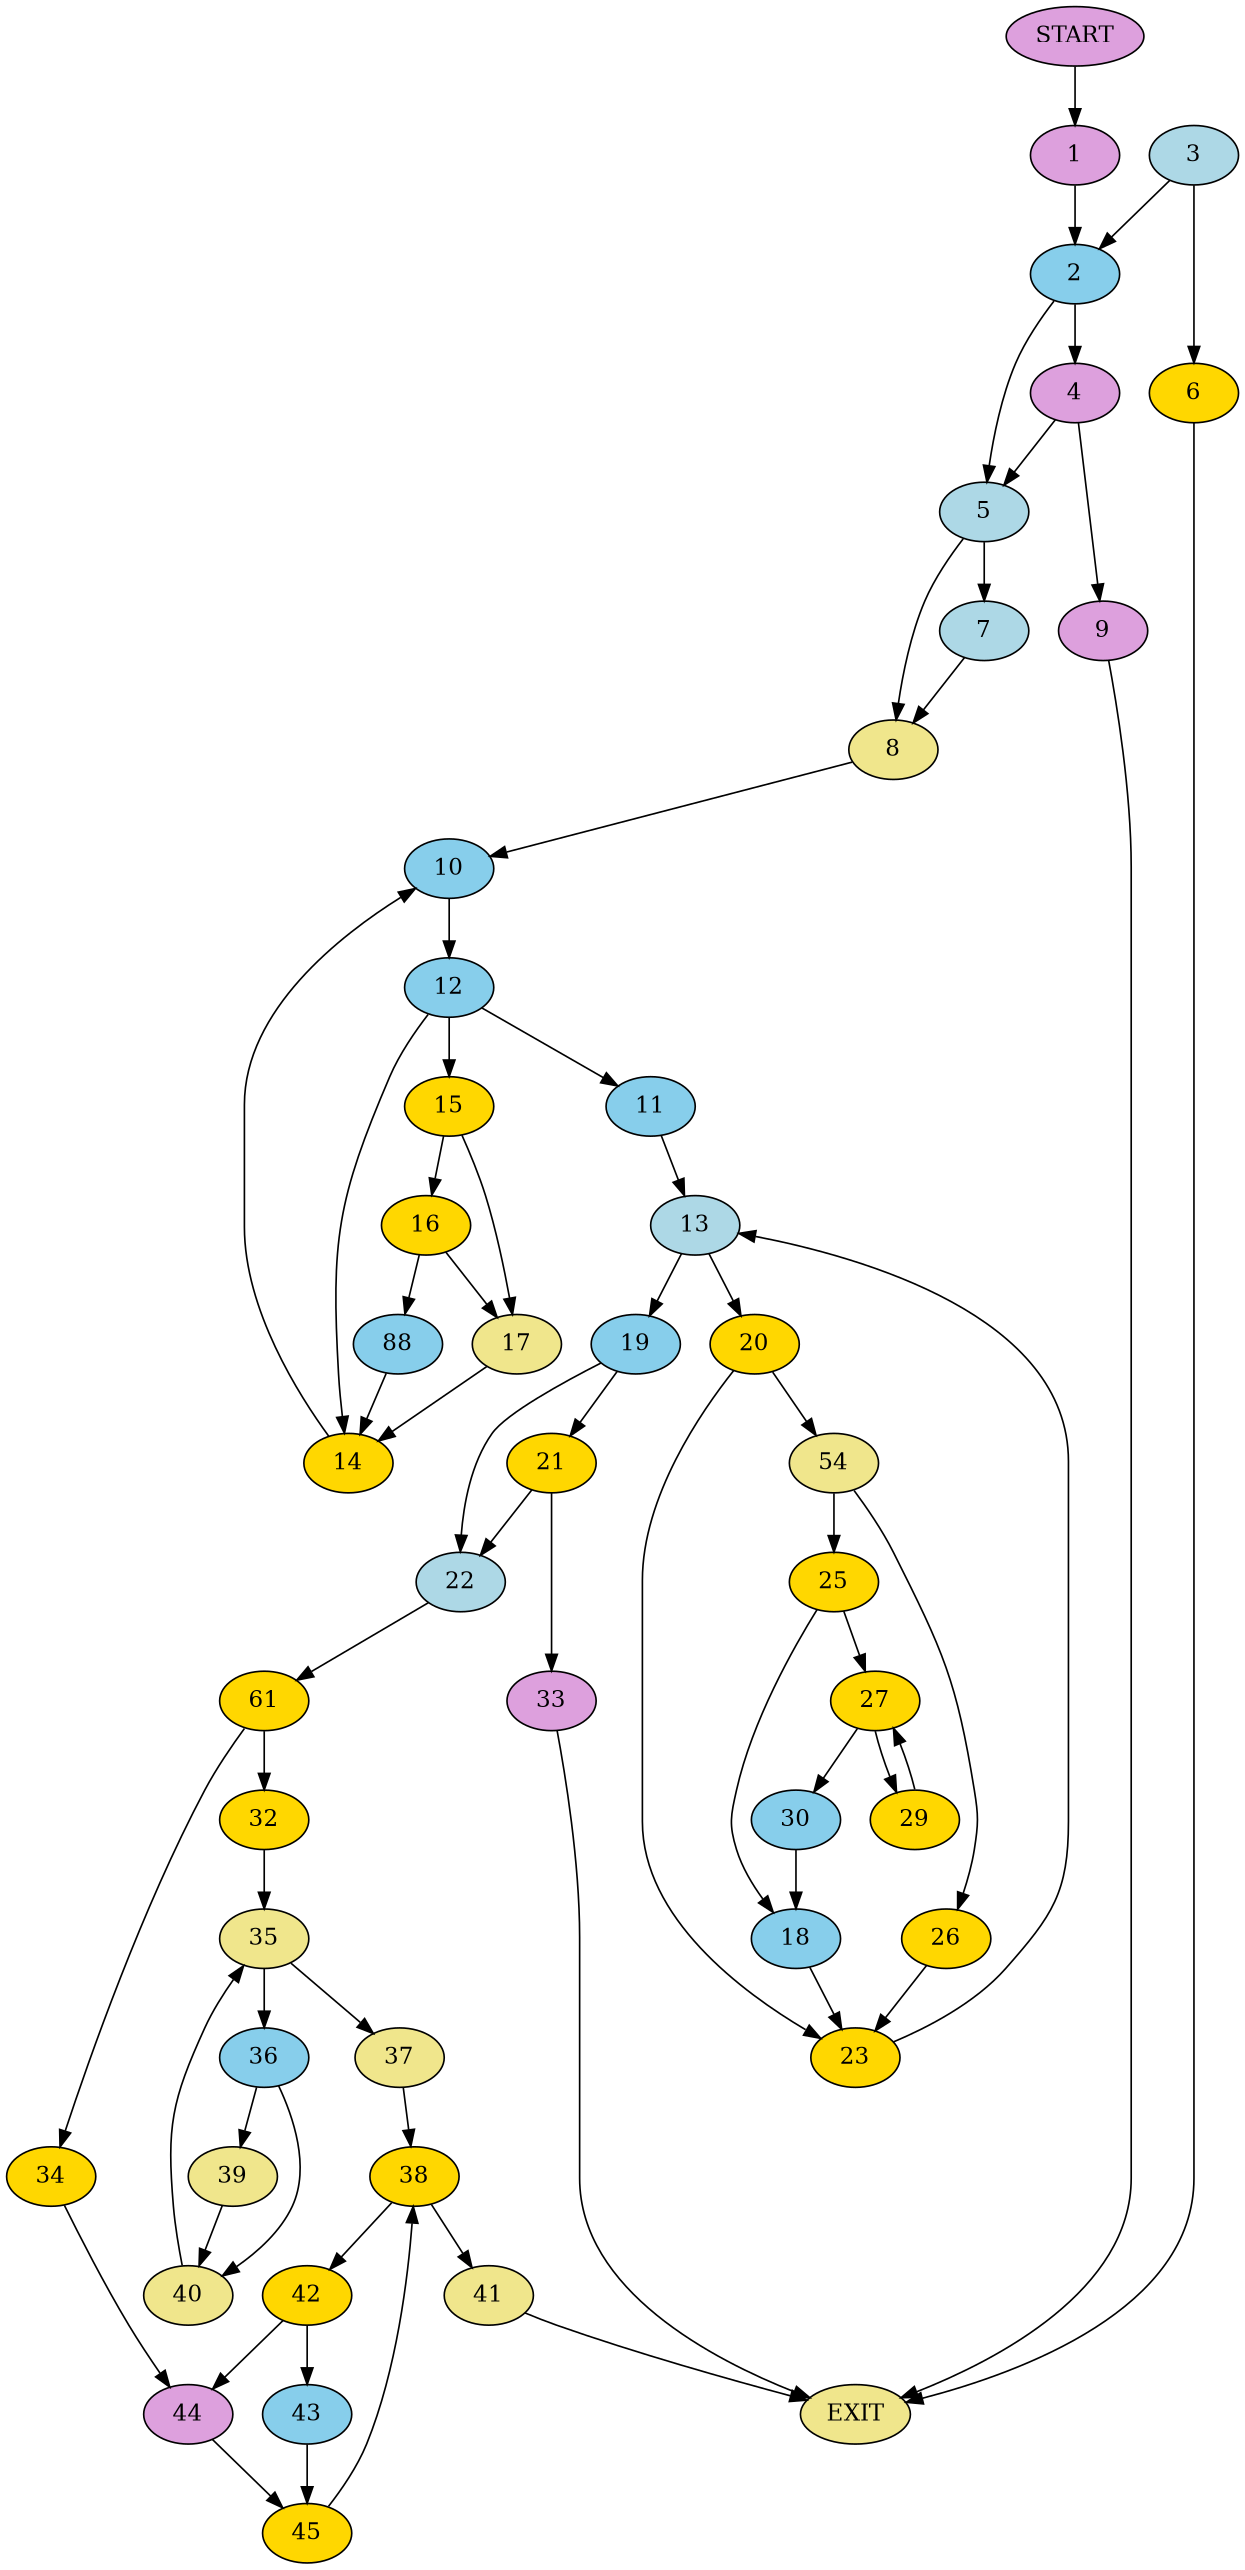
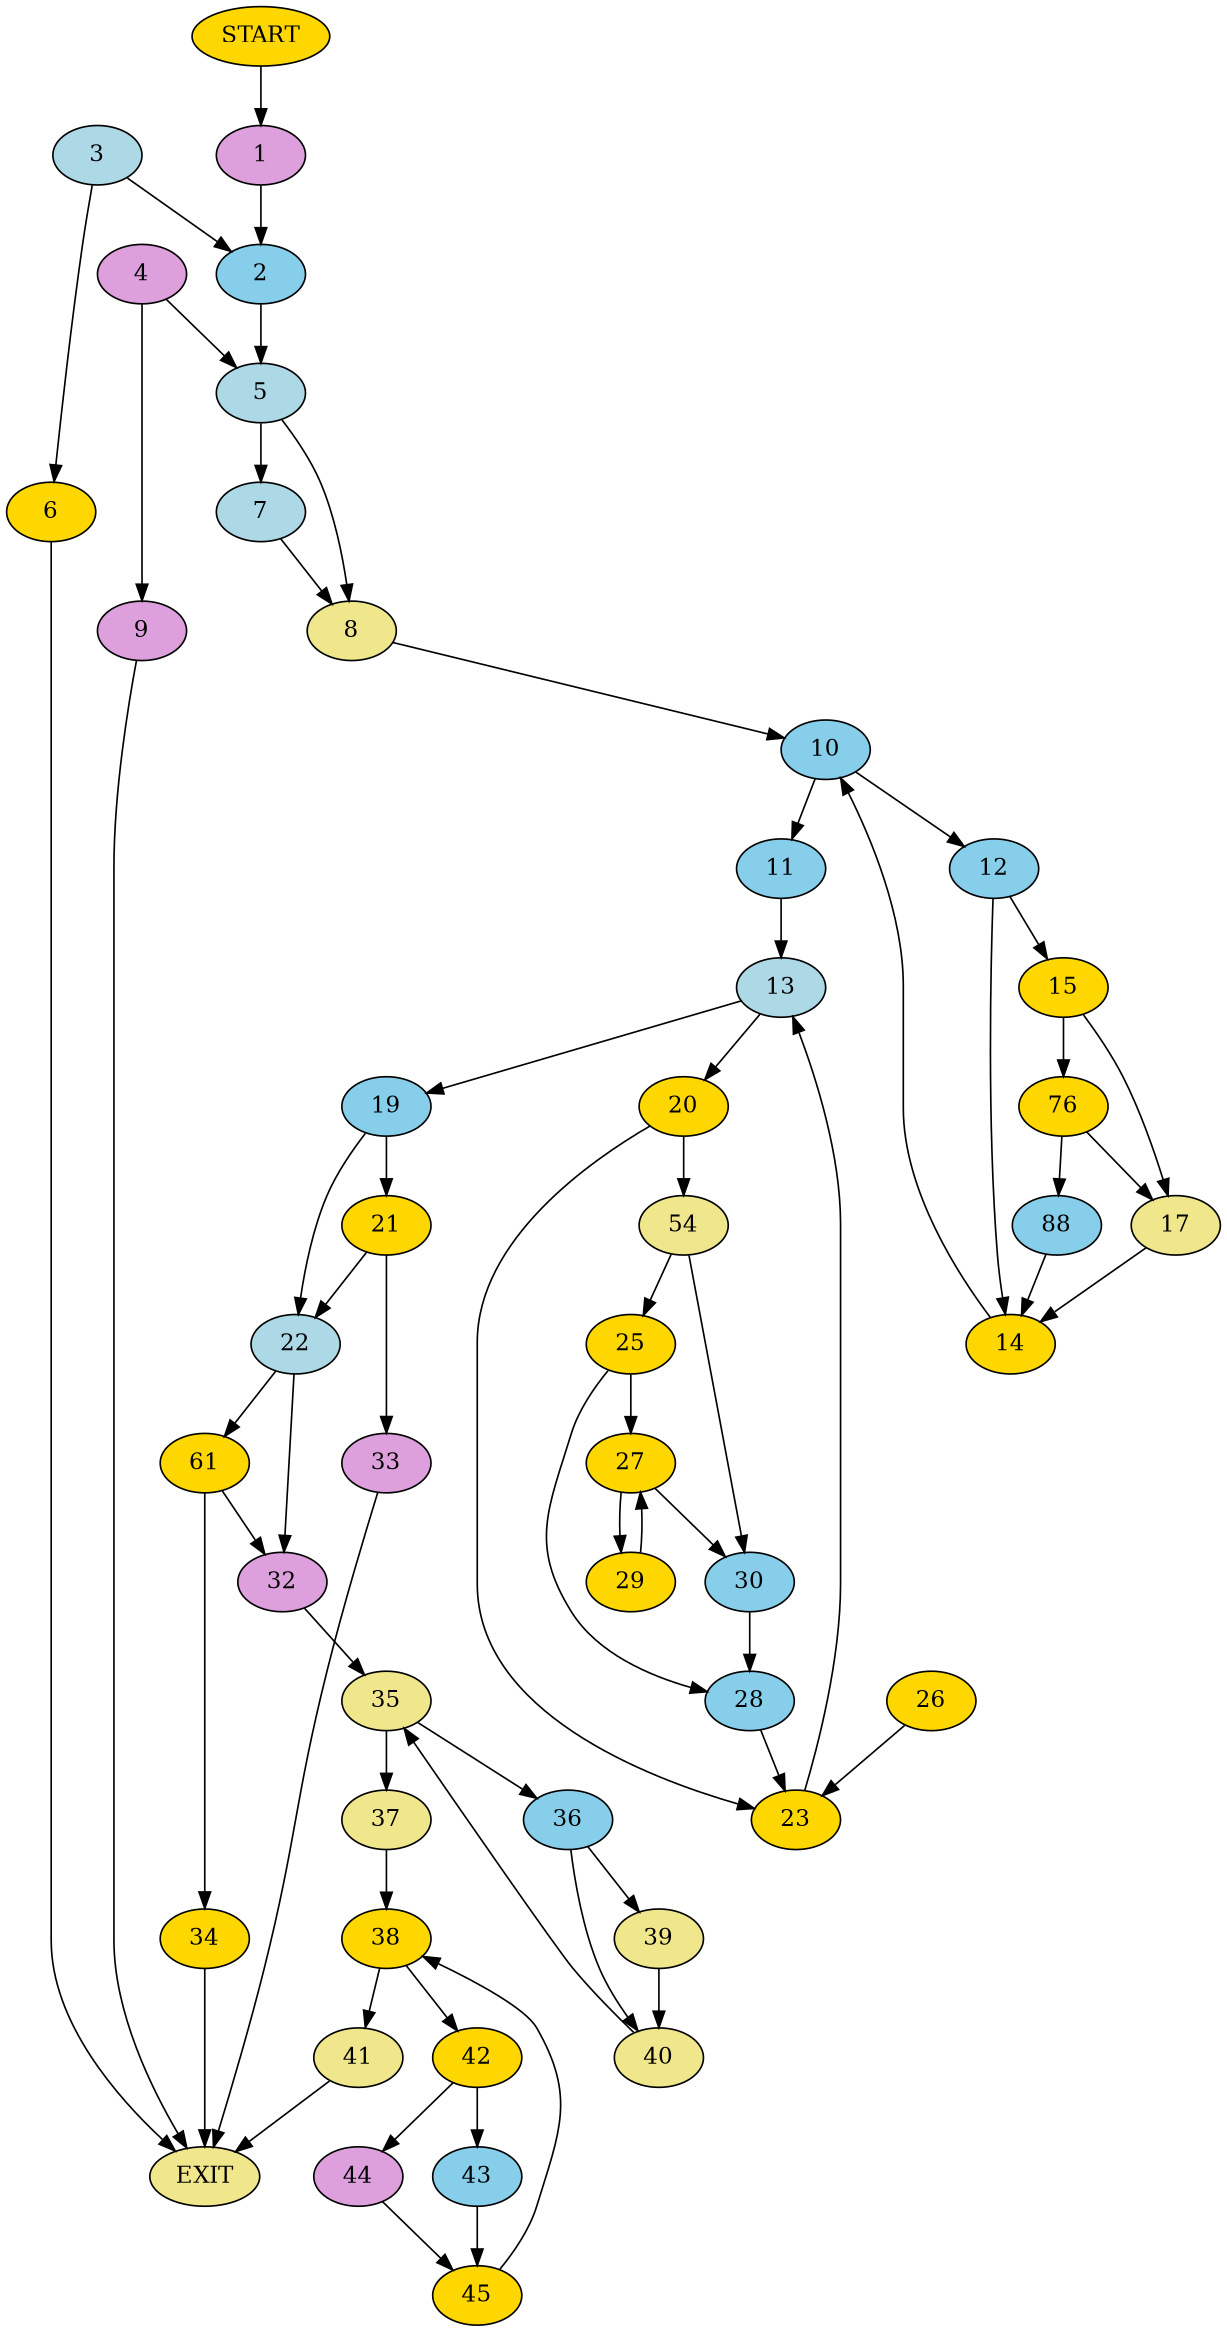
node "START": fillcolor plum -> gold
edge "2" -> "4": removed
edge "12" -> "11": now "10" -> "11"
node "16": label "16" -> "76"
edge "22" -> "32": added
edge "54" -> "26": now "54" -> "30"
node "32": fillcolor gold -> plum
node "18": label "18" -> "28"
edge "34" -> "44": now "34" -> "EXIT"
